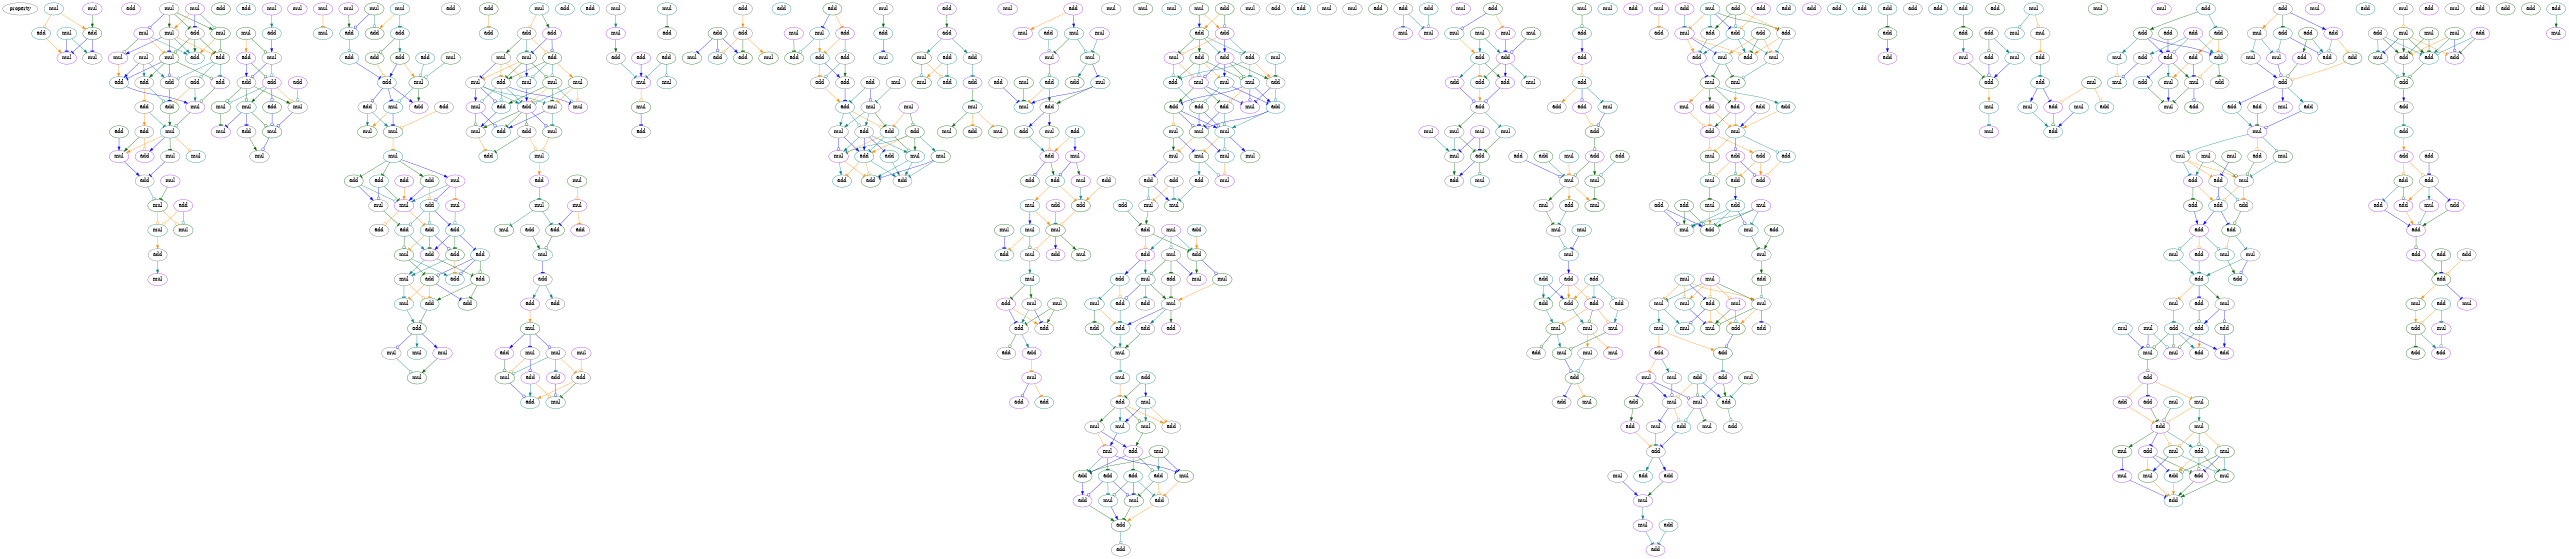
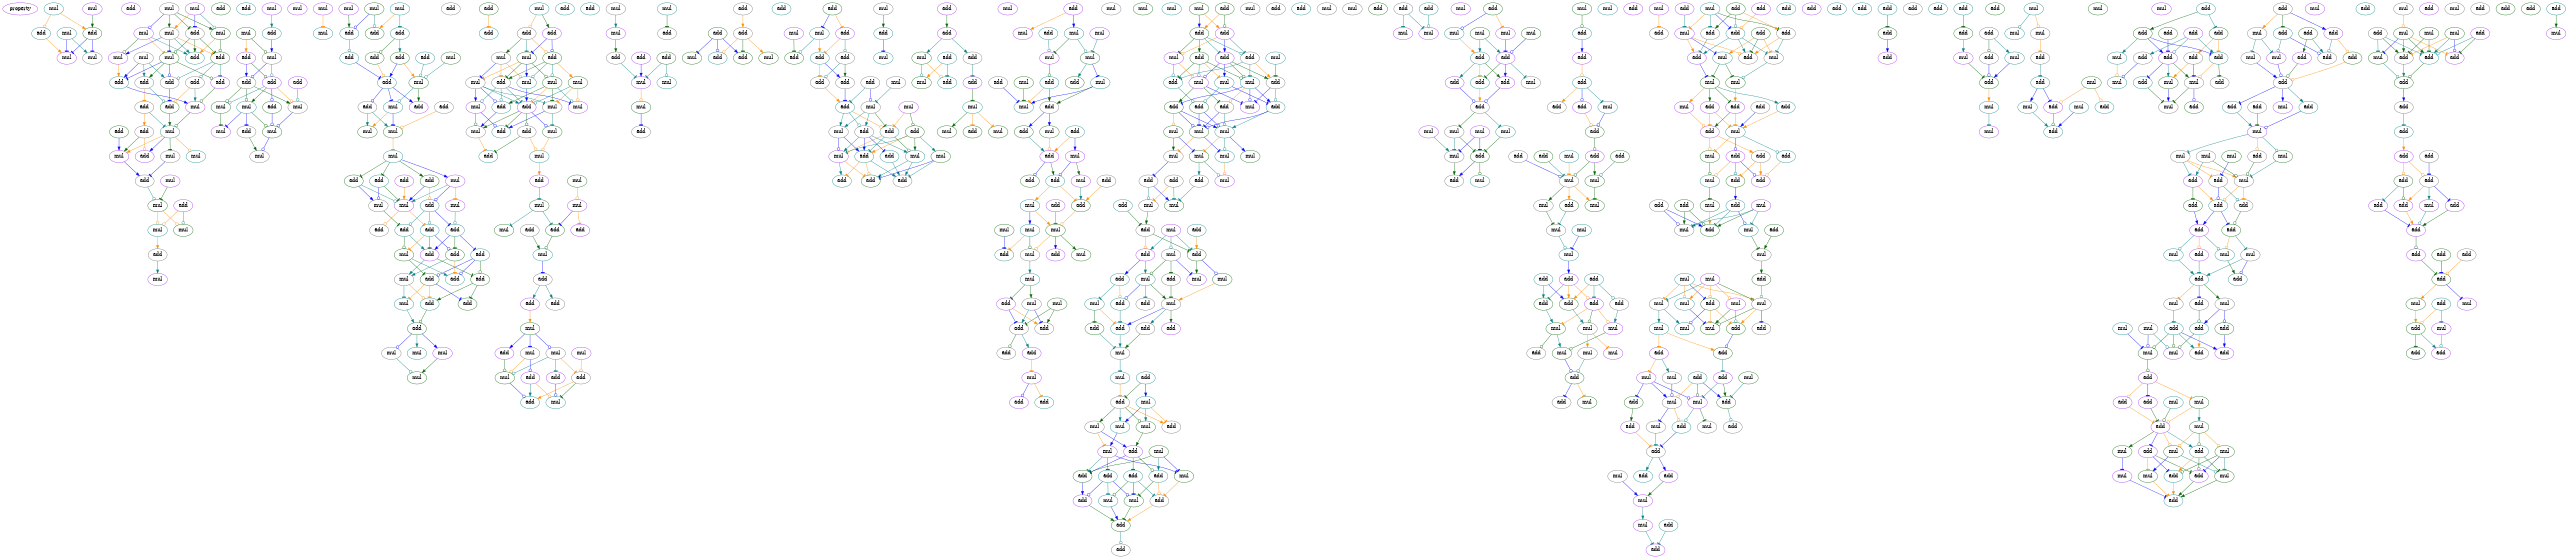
node "property": color gray40 -> purple
